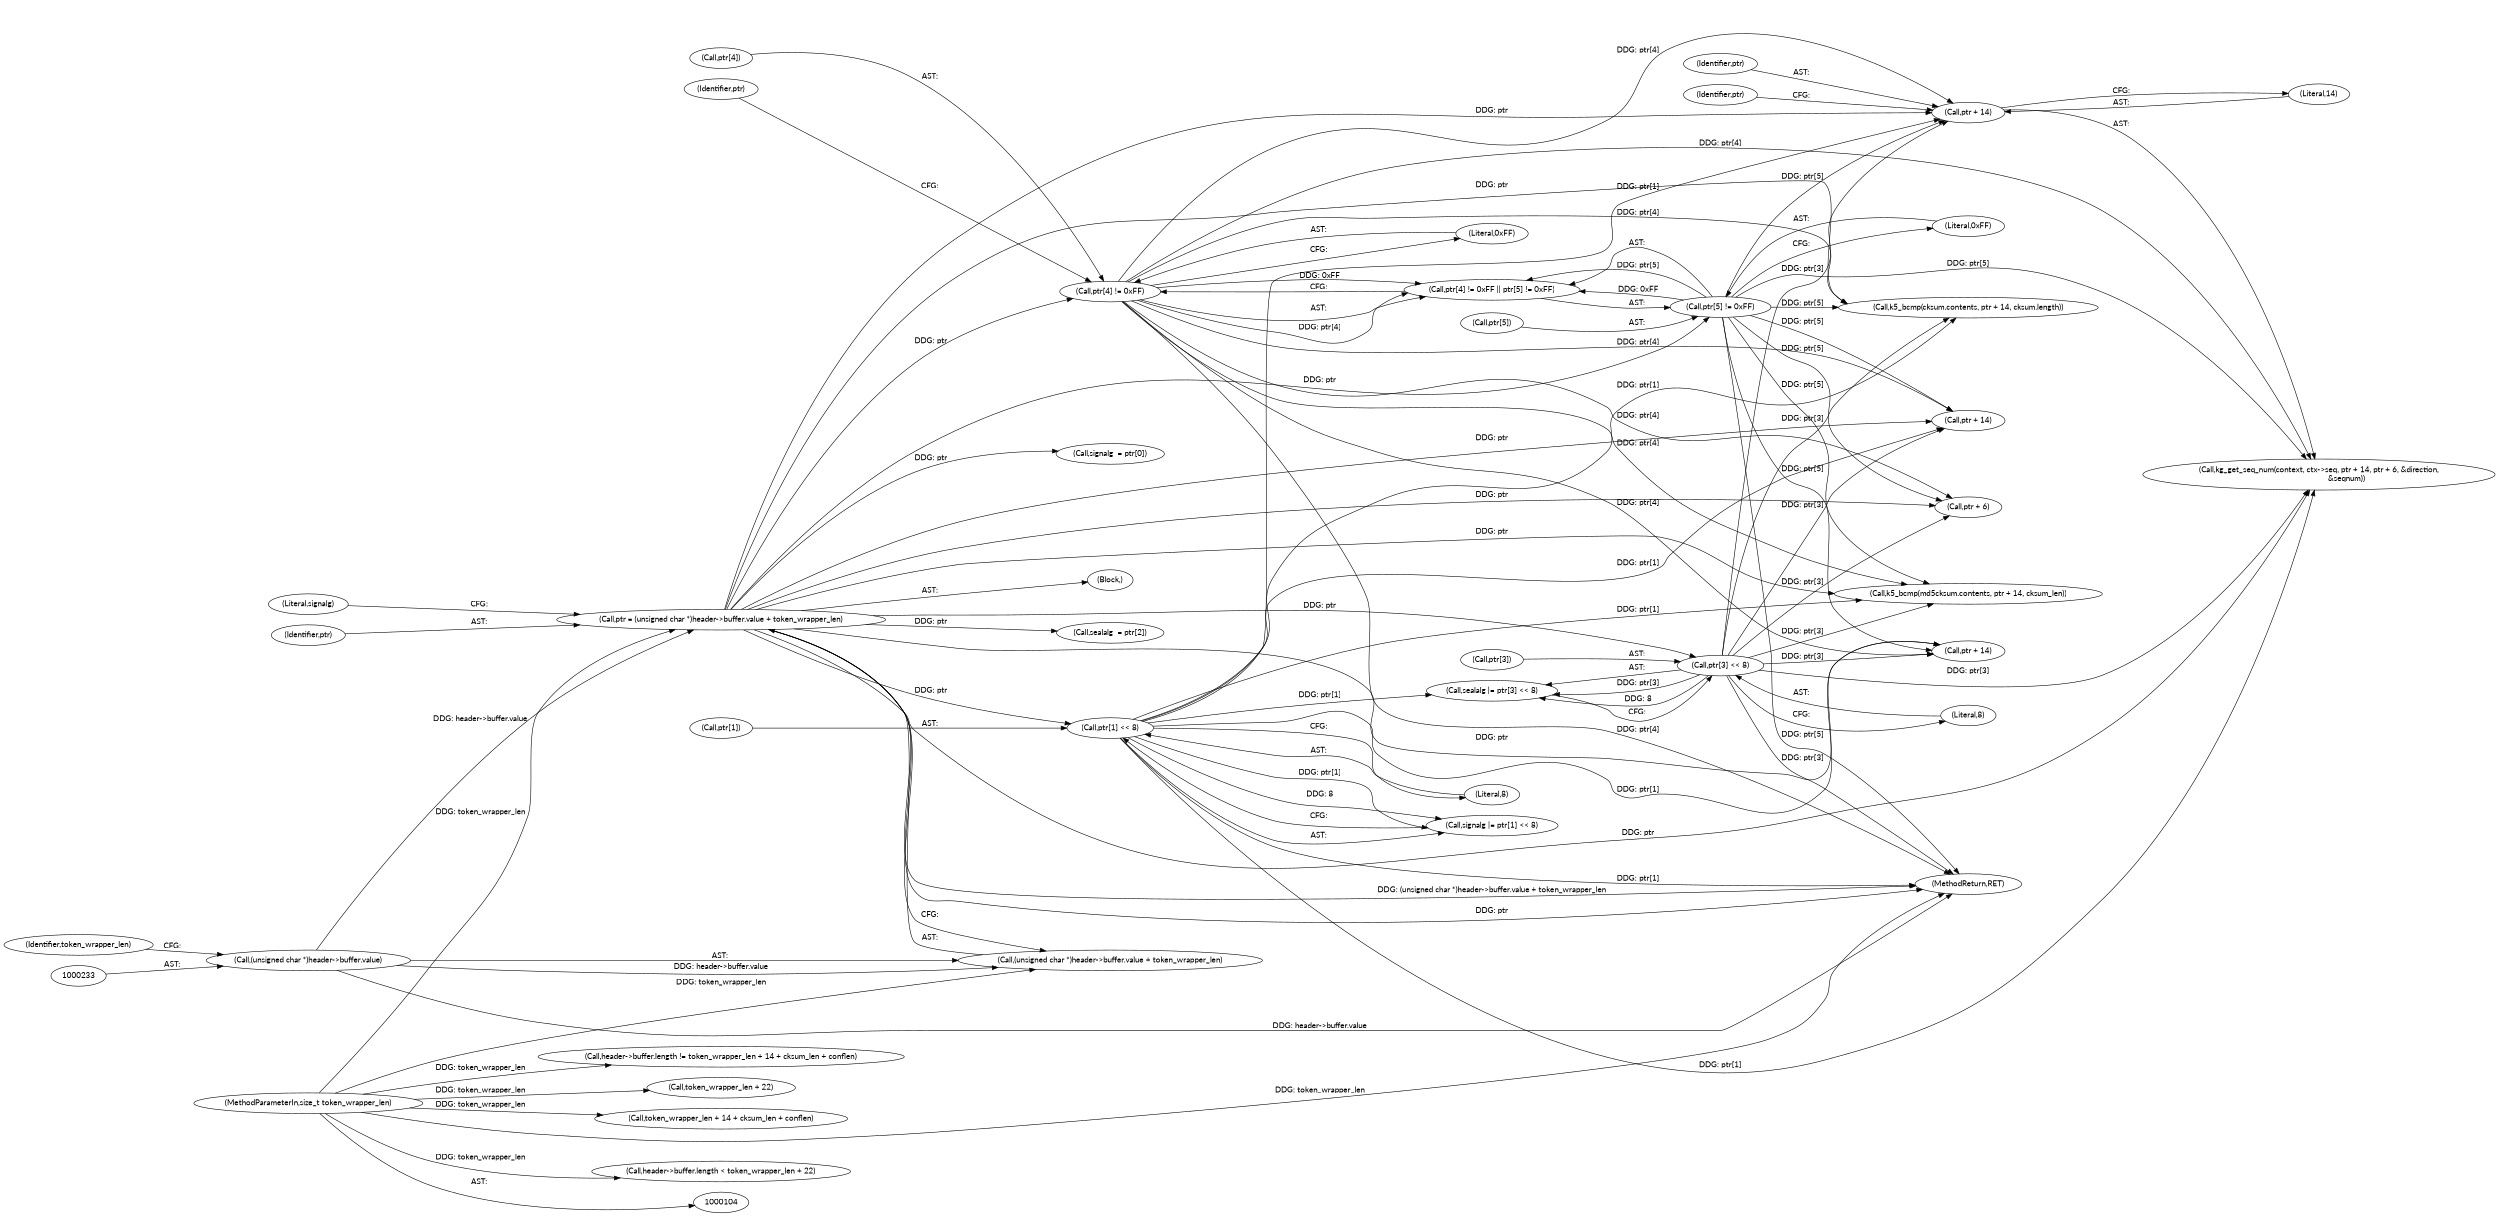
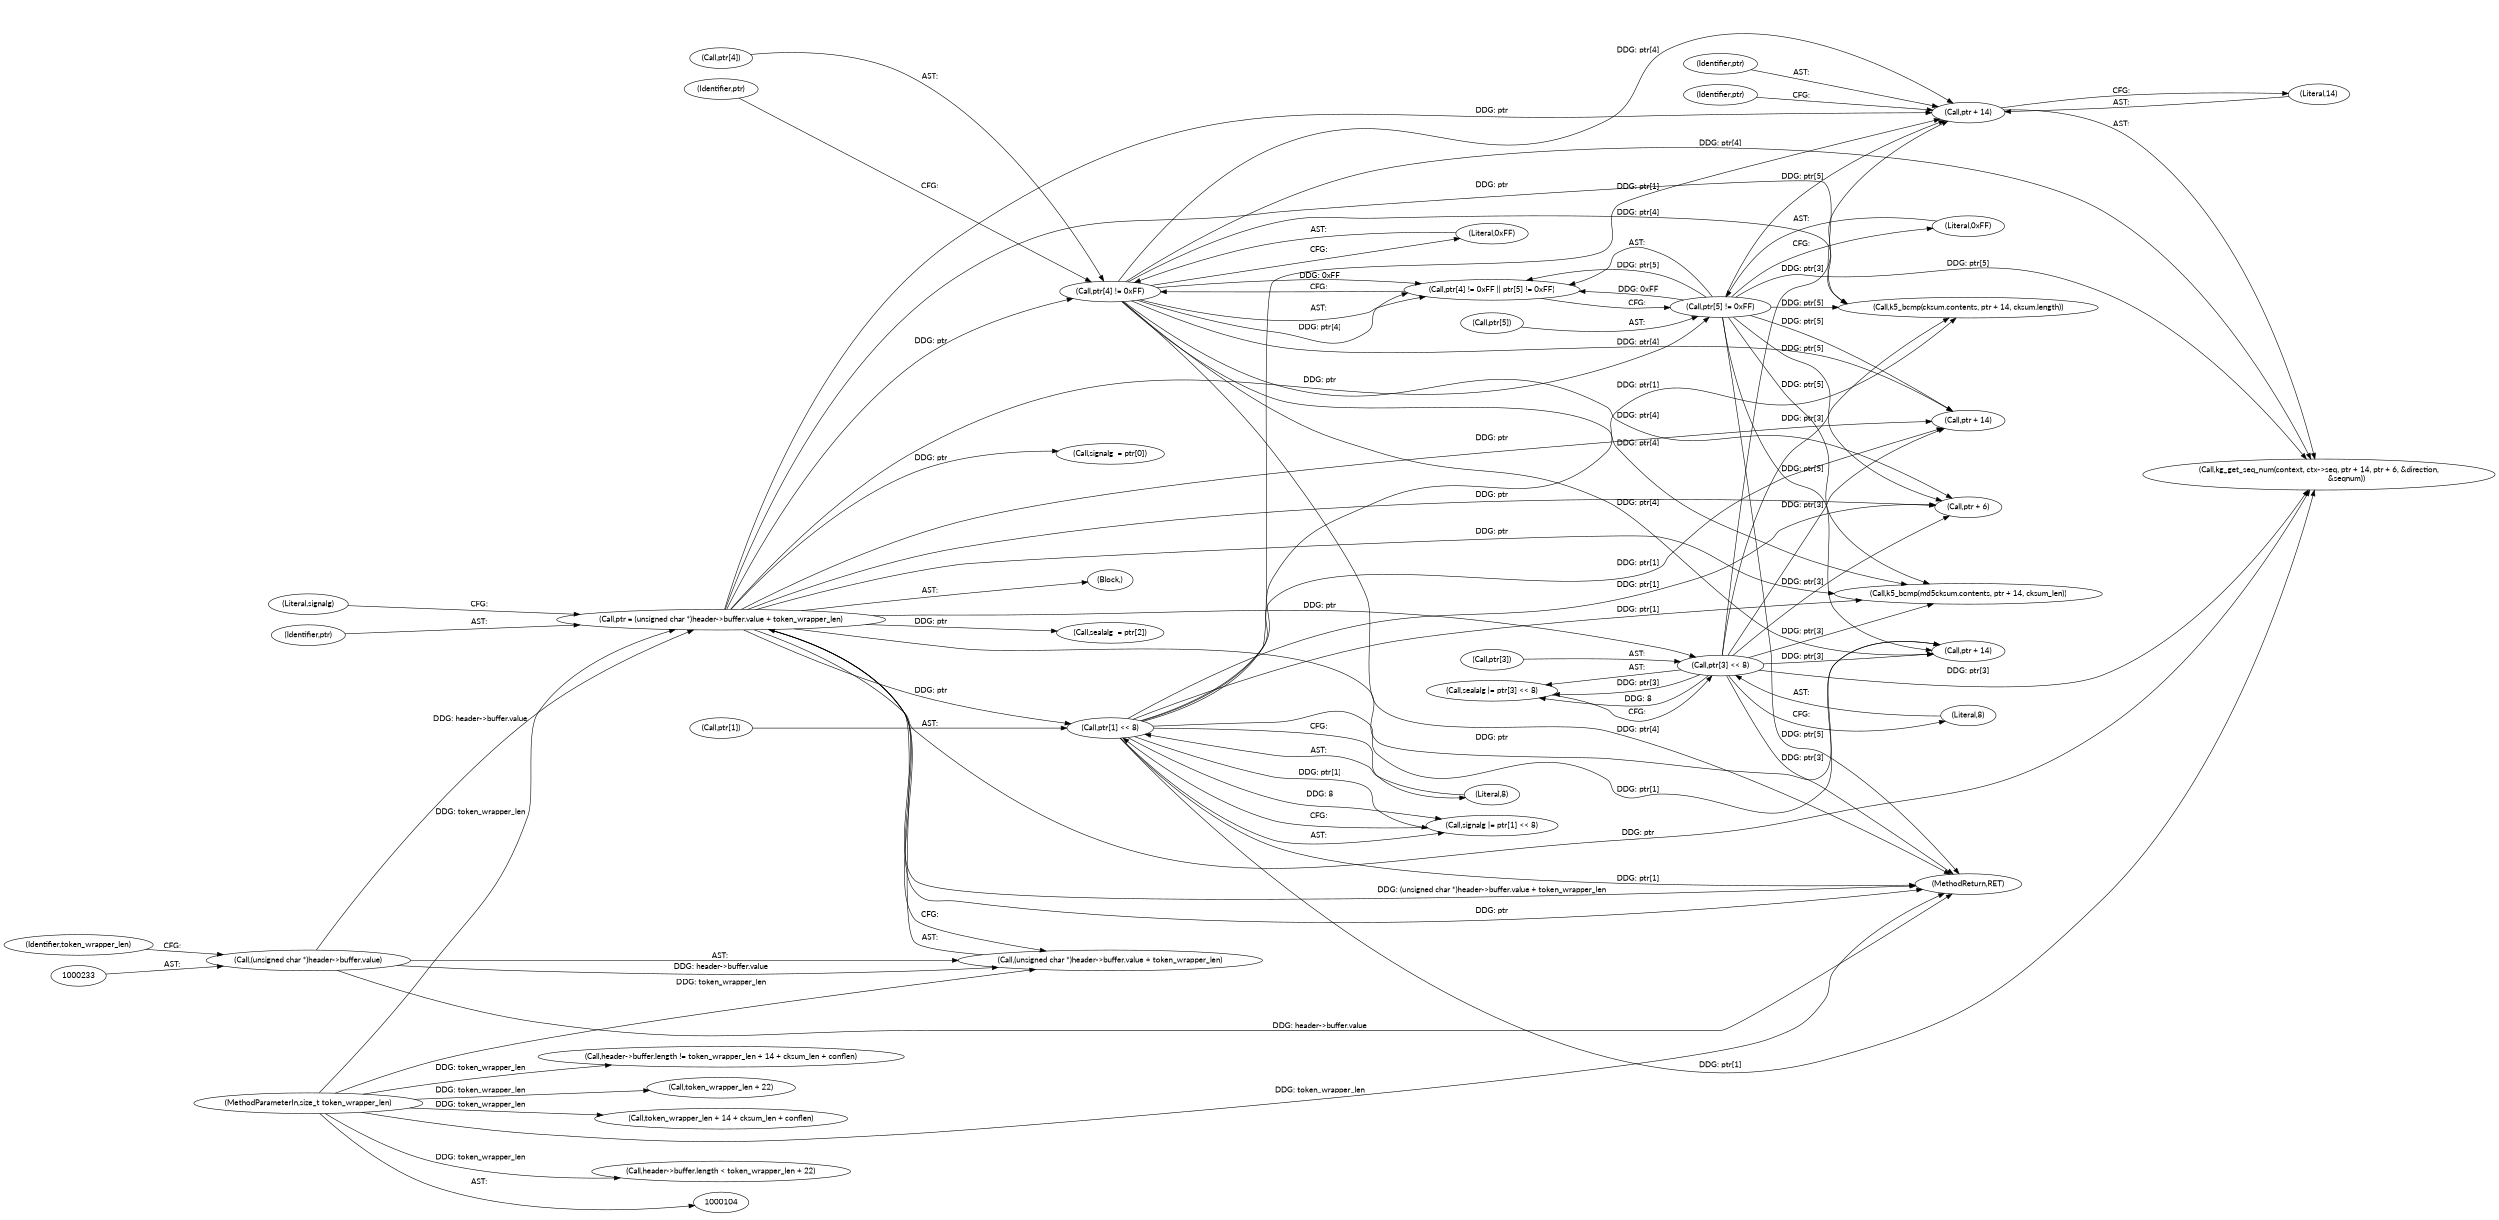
edge "(Call,ptr[4] != 0xFF || ptr[5] != 0xFF)" -> "(Call,ptr[5] != 0xFF)": label "AST: " -> "CFG: "
edge "(Call,ptr[1] << 8)" -> "(Call,sealalg |= ptr[3] << 8)": now "(Call,ptr[1] << 8)" -> "(Call,ptr + 6)"
